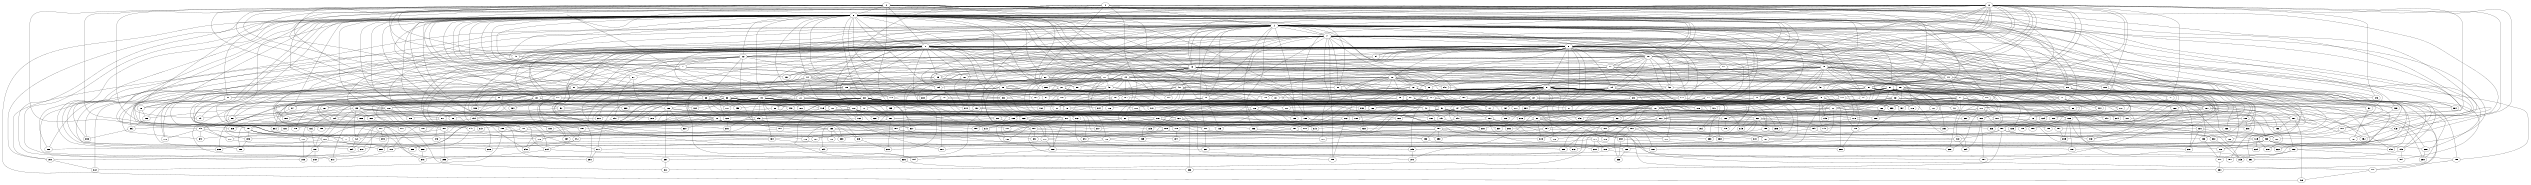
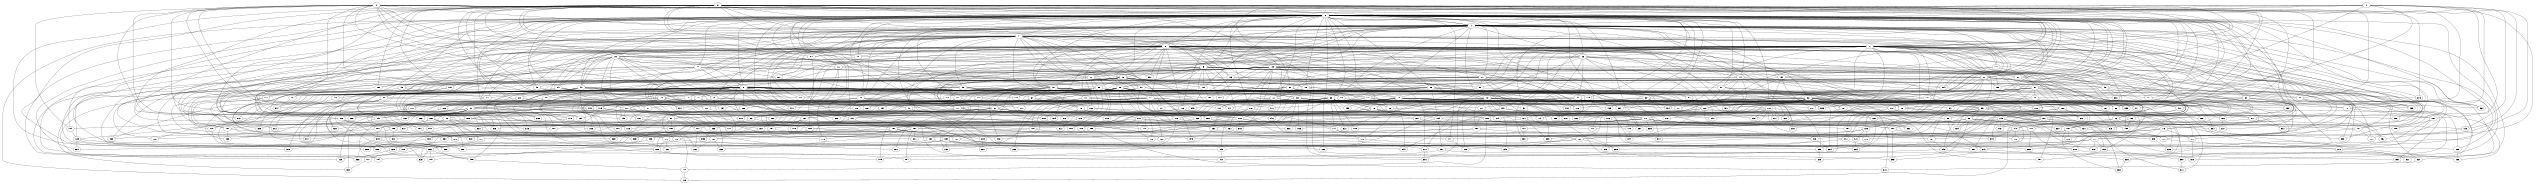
node "364": added
node "178": added
